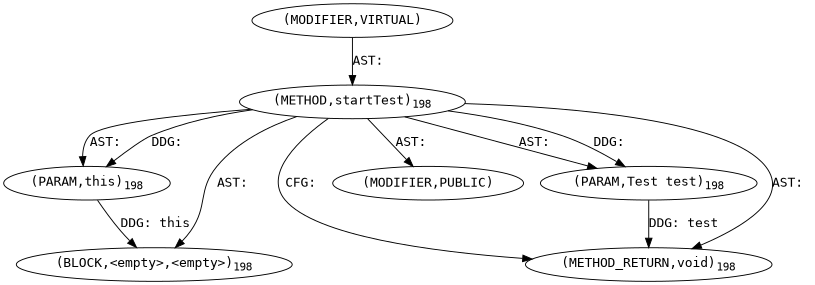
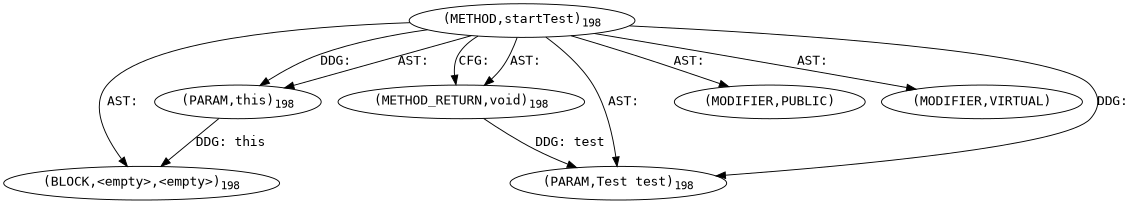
edge "(MODIFIER,VIRTUAL)" -> "(METHOD,startTest)": reversed
edge "(PARAM,Test test)" -> "(METHOD_RETURN,void)": reversed
